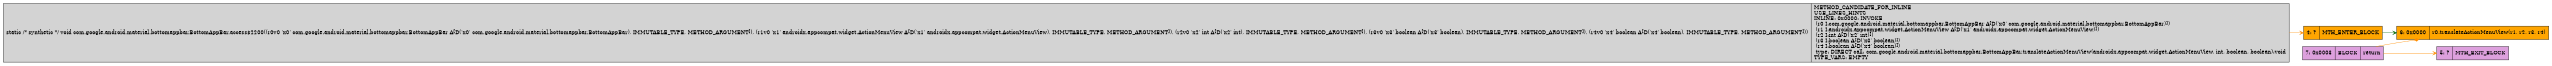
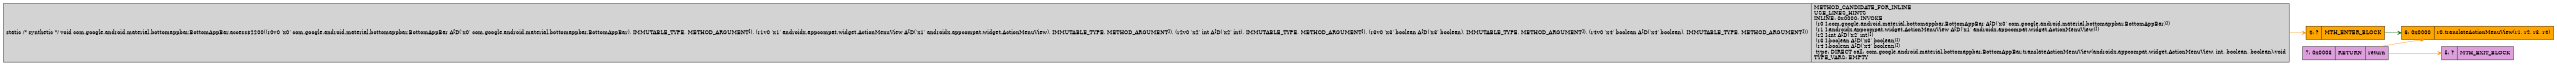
node "7: 0x0003": text "BLOCK" -> "RETURN"
